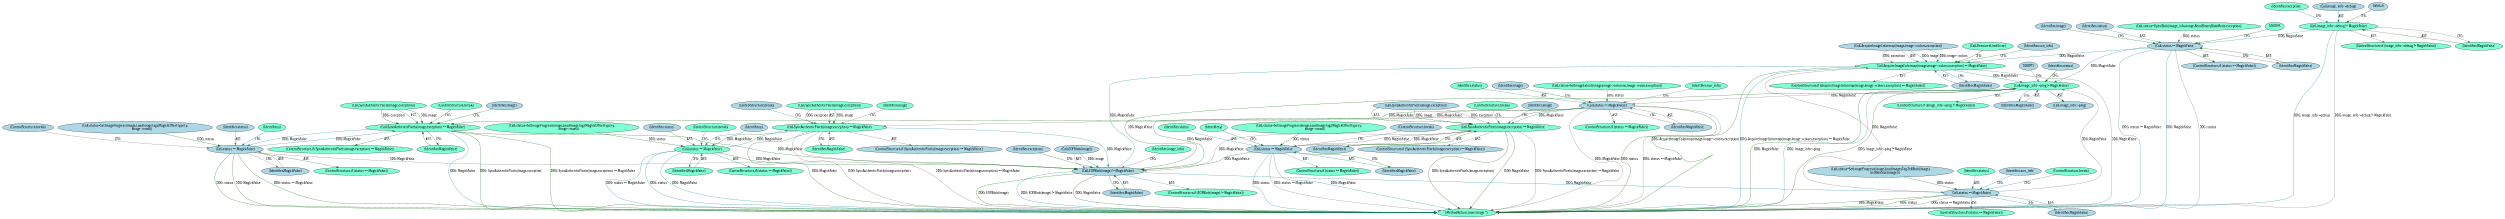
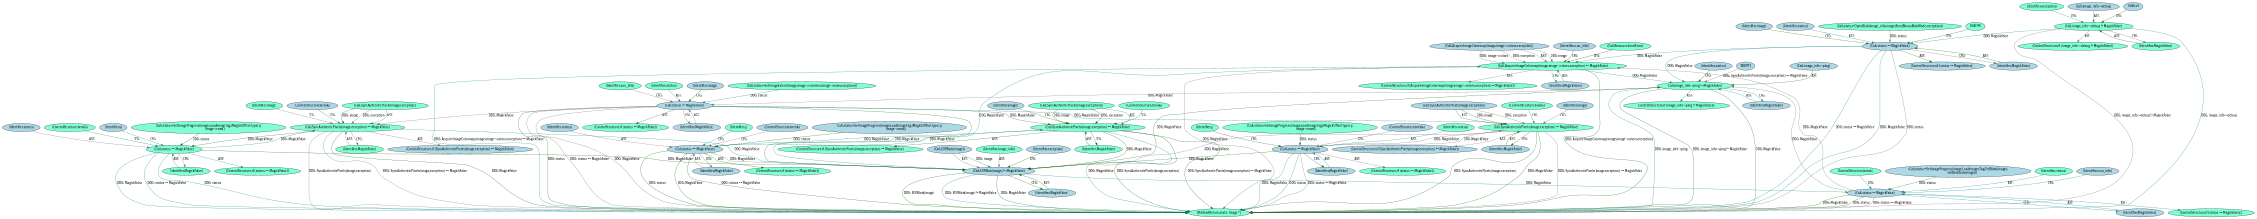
edge "1000711" -> "(Call,image_info->ping != MagickFalse)": label "CFG: " -> "DDG: SyncAuthenticPixels(image,exception) == MagickFalse"
edge "(Call,image_info->ping != MagickFalse)" -> "(Call,image_info->ping)": reversed
edge "(Identifier,image_info)" -> "(Call,EOFBlob(image) != MagickFalse)": label "CFG: " -> "AST: "
node "(ControlStructure,if (EOFBlob(image) != MagickFalse))": removed
node "(MethodReturn,rows Image *)": label "(MethodReturn,rows Image *)" -> "(MethodReturn,static Image *)"
